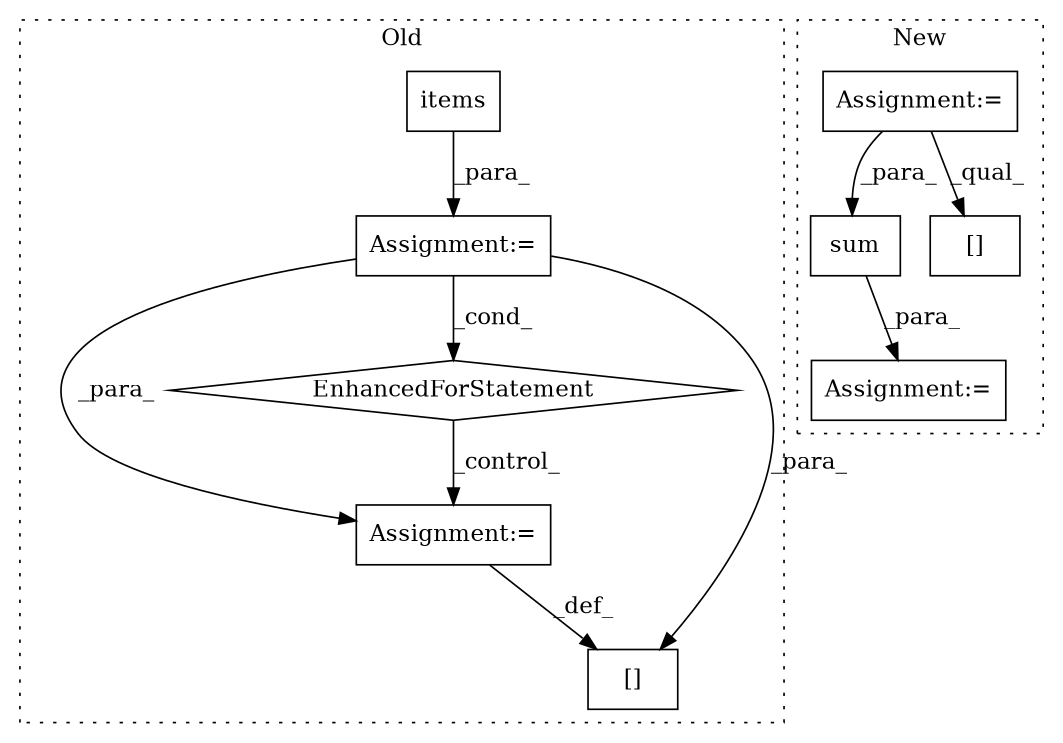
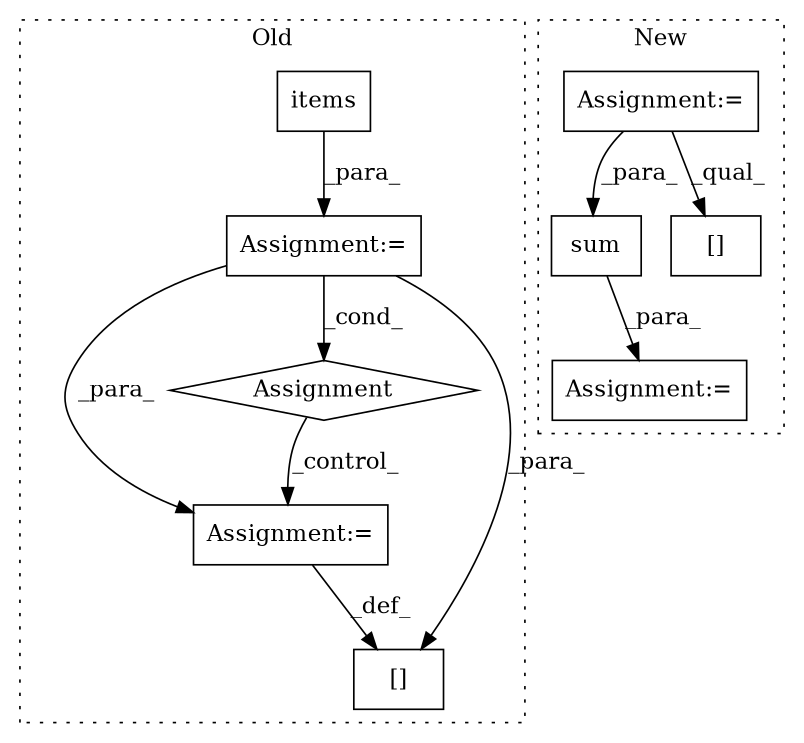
node "EnhancedForStatement": label "EnhancedForStatement" -> "Assignment"
